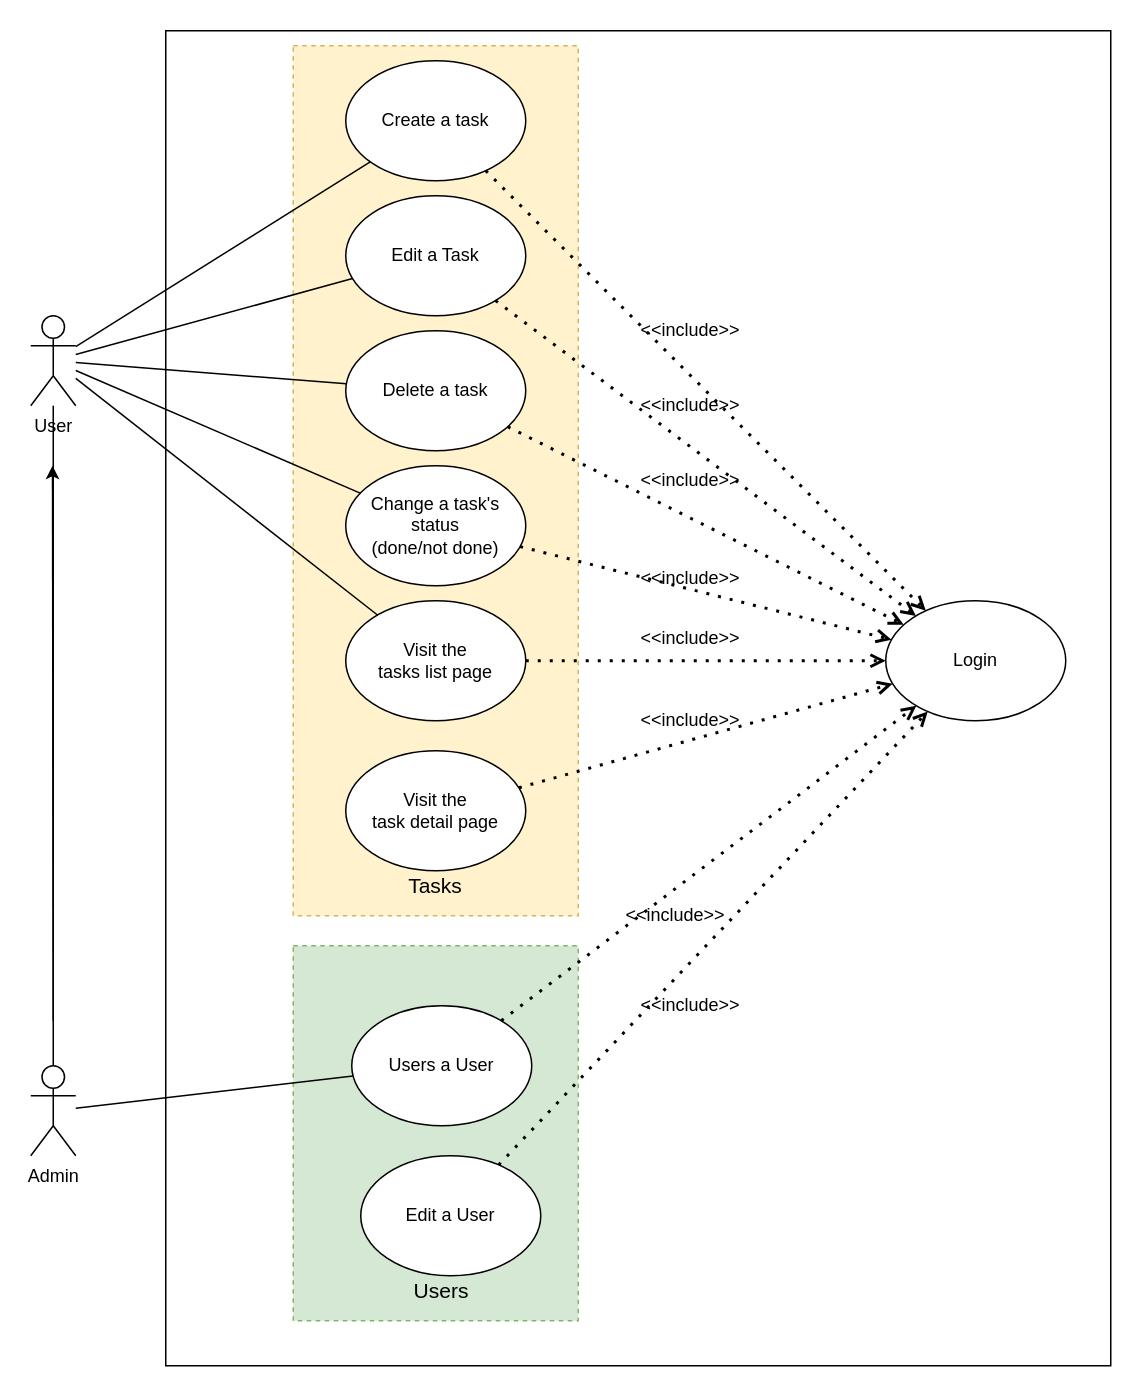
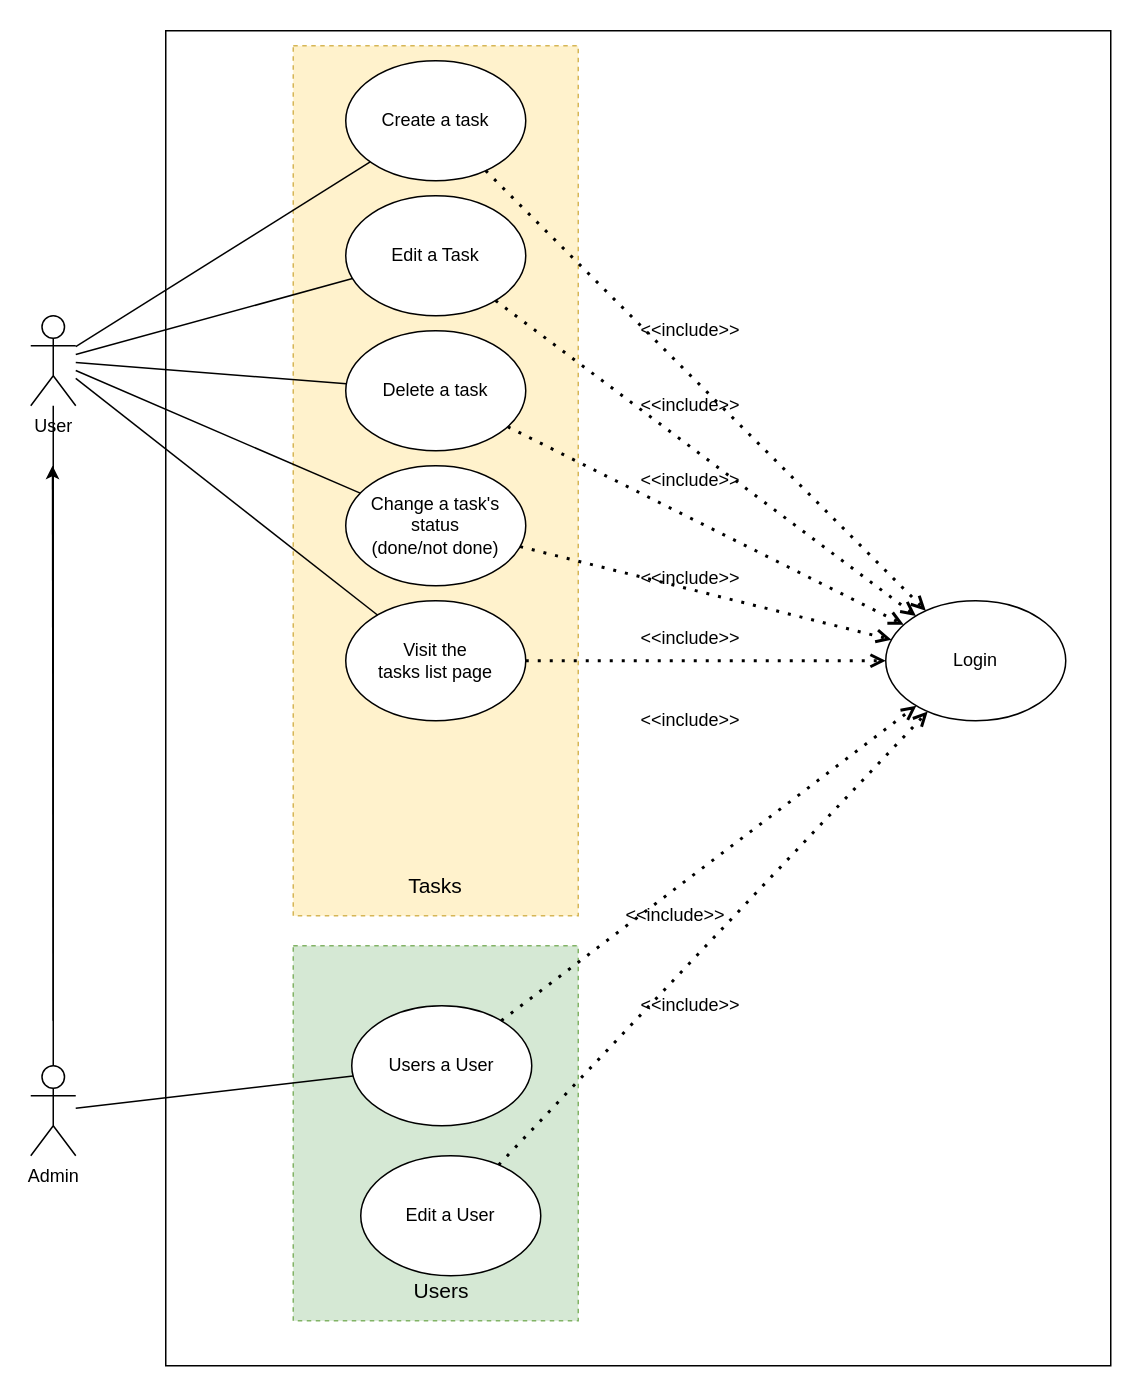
edge "Visit the task detail page" -> "Login": removed
node "Visit the task detail page": removed
